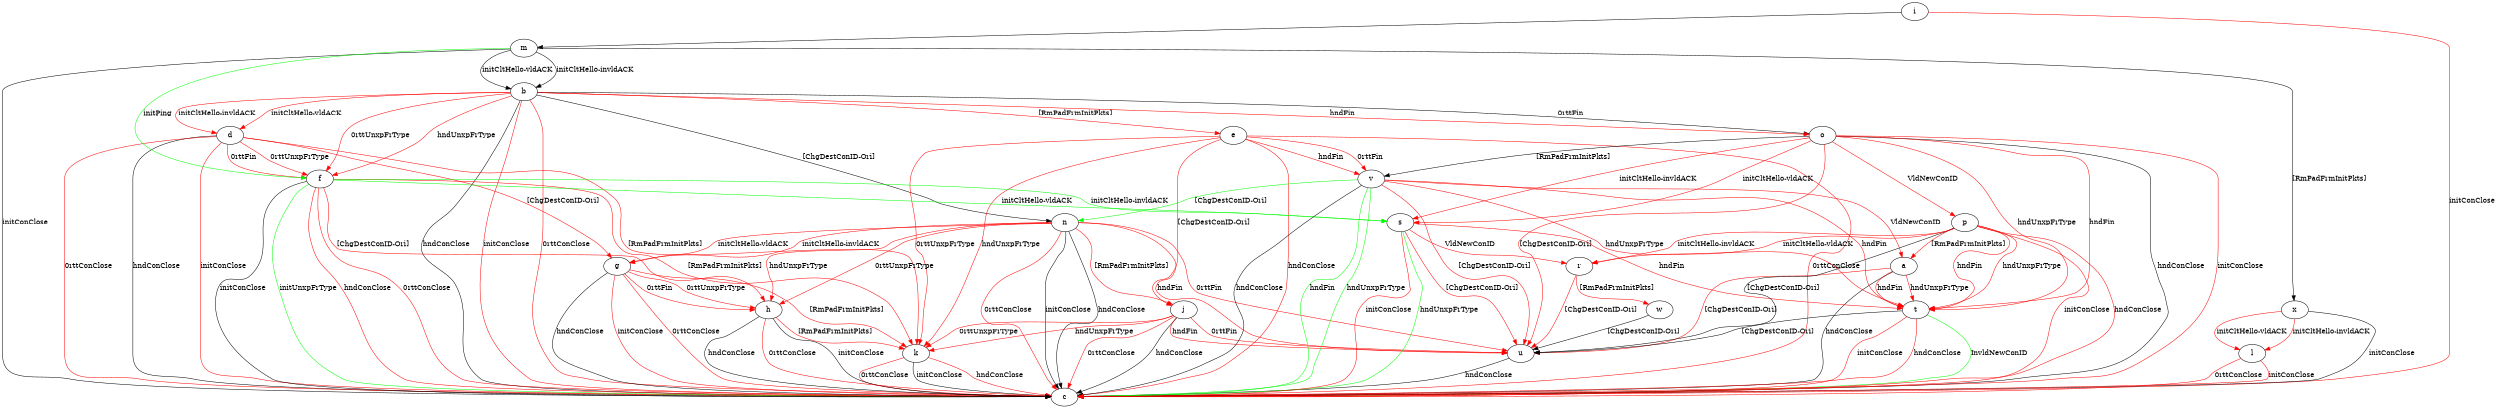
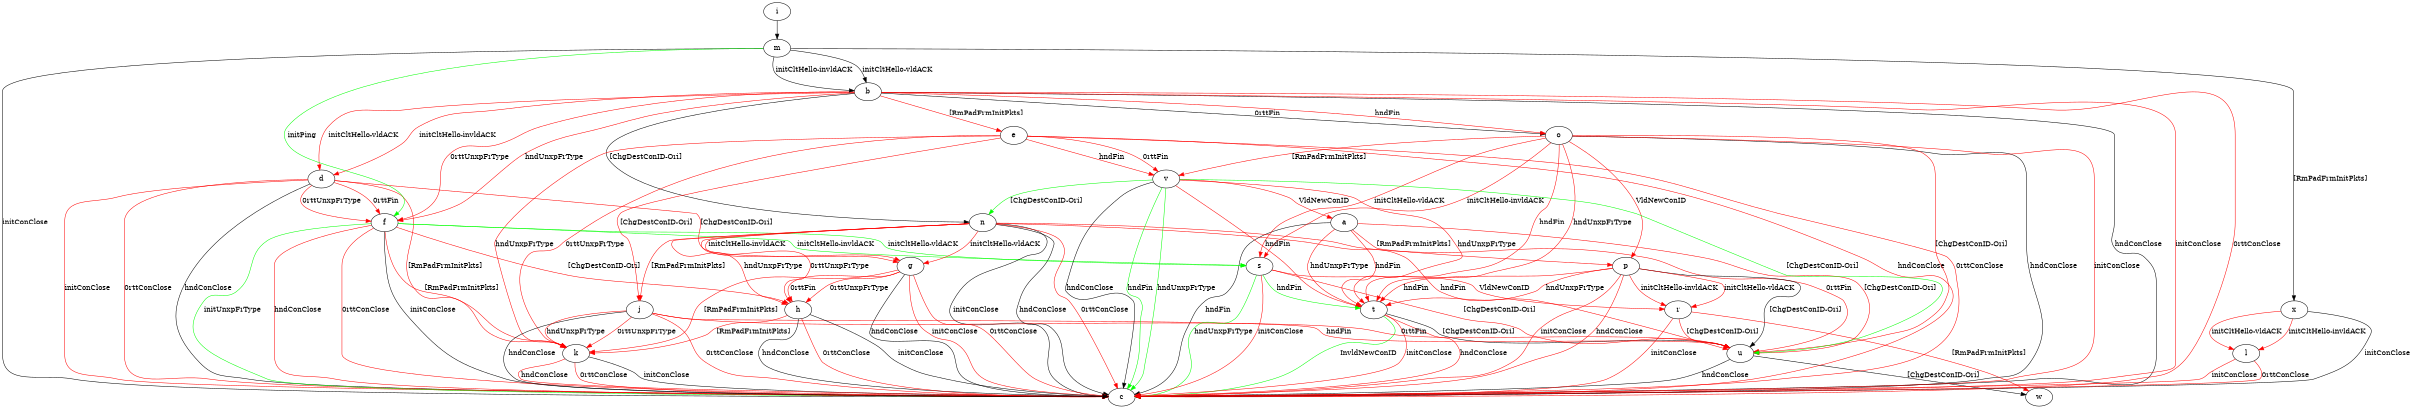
edge "o" -> "v": color black -> red
edge "p" -> "a": reversed
edge "s" -> "t": color red -> green
edge "v" -> "u": color red -> green
edge "w" -> "u": reversed
edge "a" -> "c": label "hndConClose " -> "hndFin "
edge "i" -> "c": now "r" -> "c"
